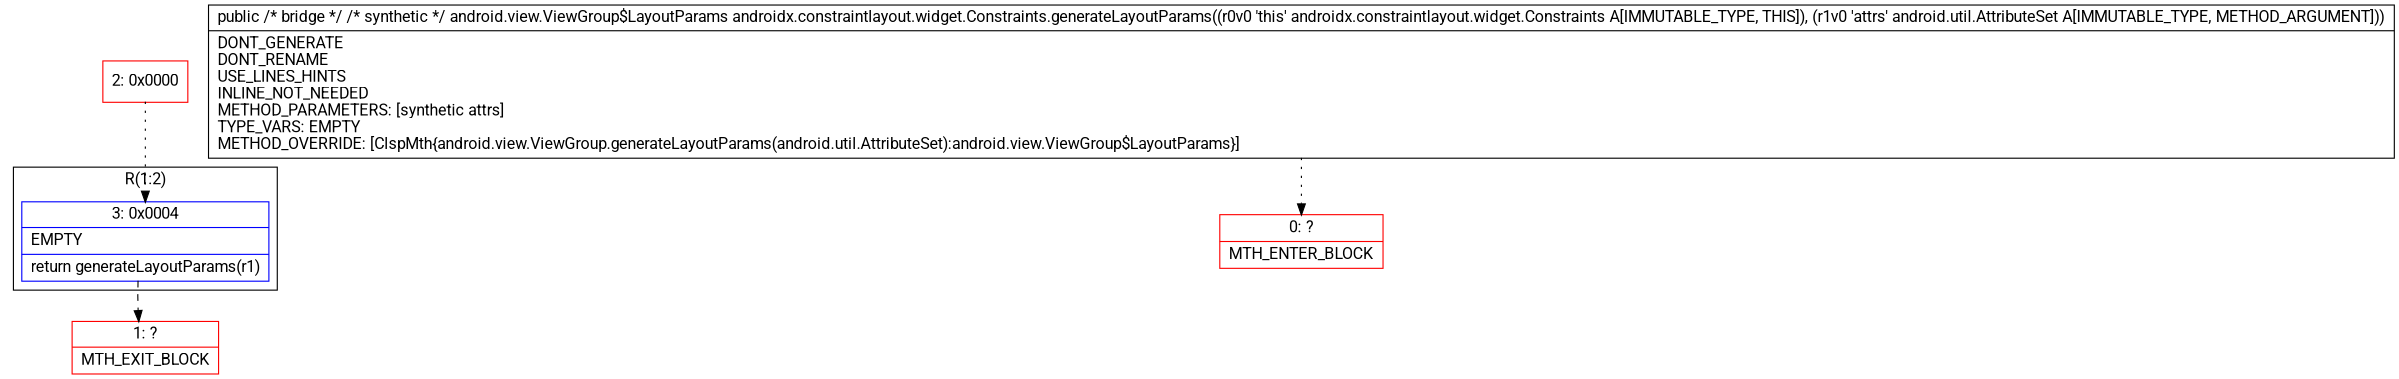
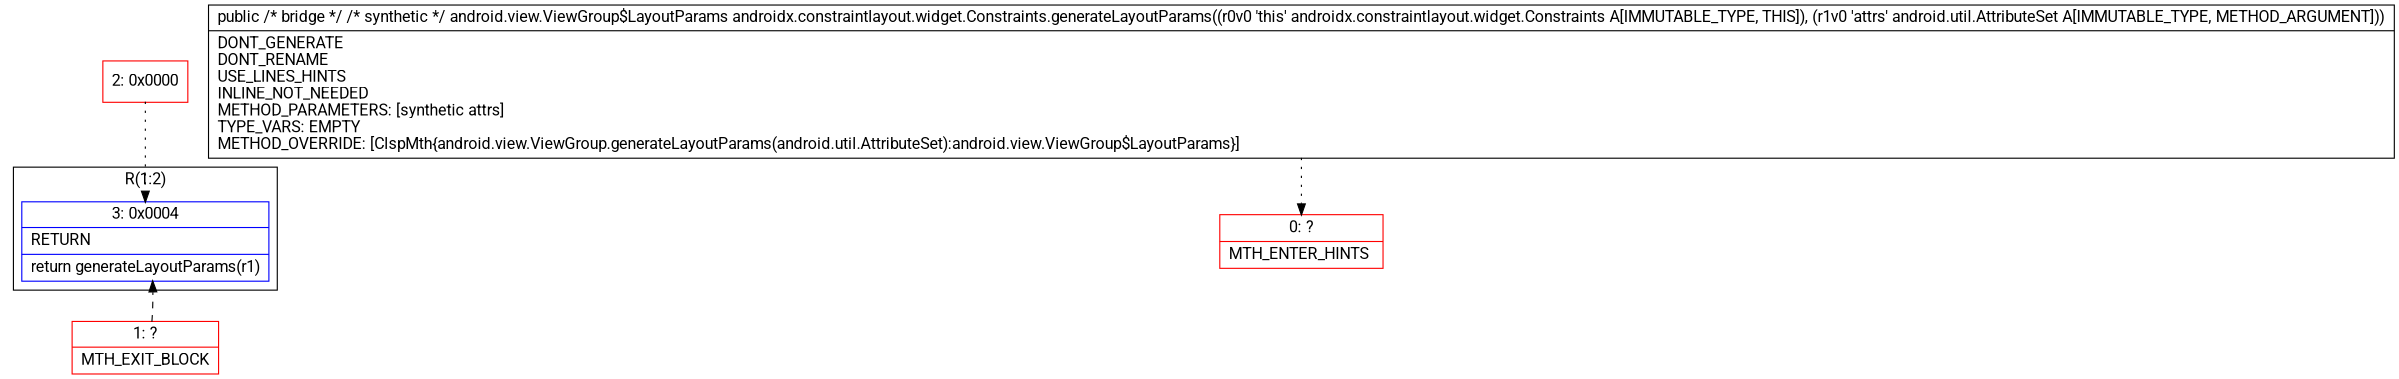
node "3: 0x0004": text "EMPTY" -> "RETURN"
node "0: ?": text "MTH_ENTER_BLOCK" -> "MTH_ENTER_HINTS"
edge "3: 0x0004" -> "1: ?": reversed
